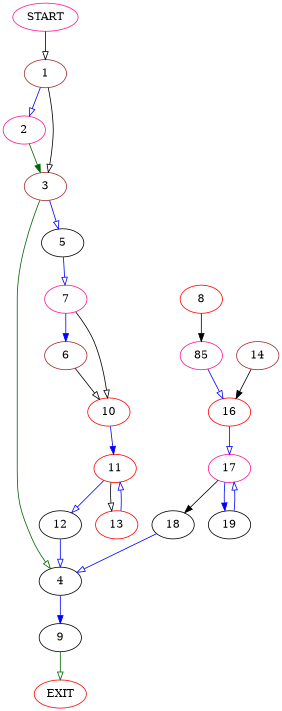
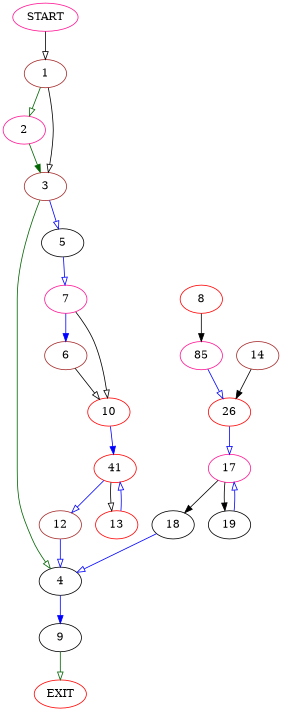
edge "1" -> "2": color blue -> darkgreen
node "16": label "16" -> "26"
node "11": label "11" -> "41"
edge "17" -> "19": color blue -> black
node "12": color black -> brown
